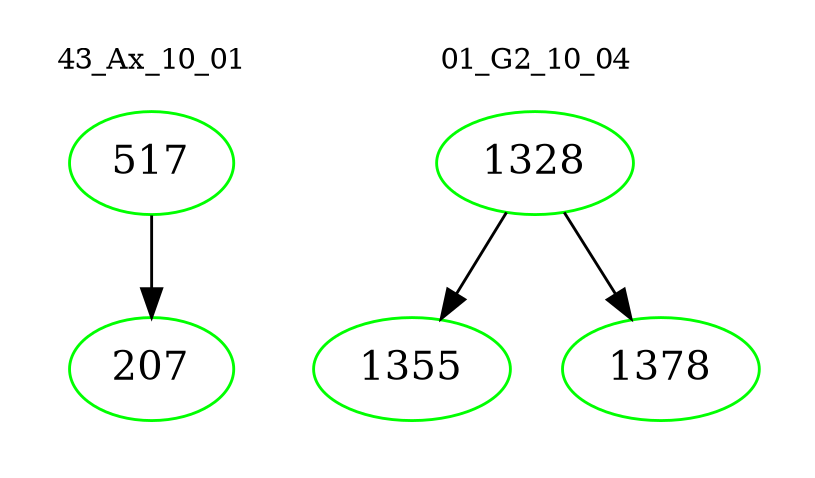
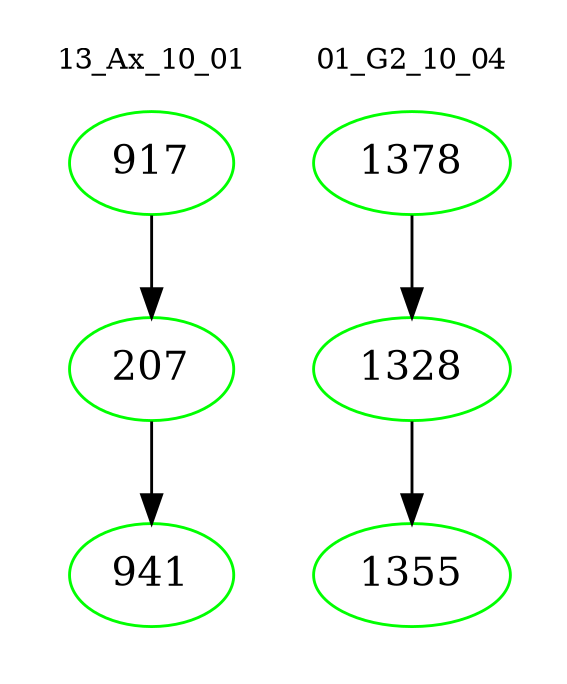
cluster "43_Ax_10_01": label "43_Ax_10_01" -> "13_Ax_10_01"
node "517": label "517" -> "917"
edge "1328" -> "1378": reversed
node "941": added
